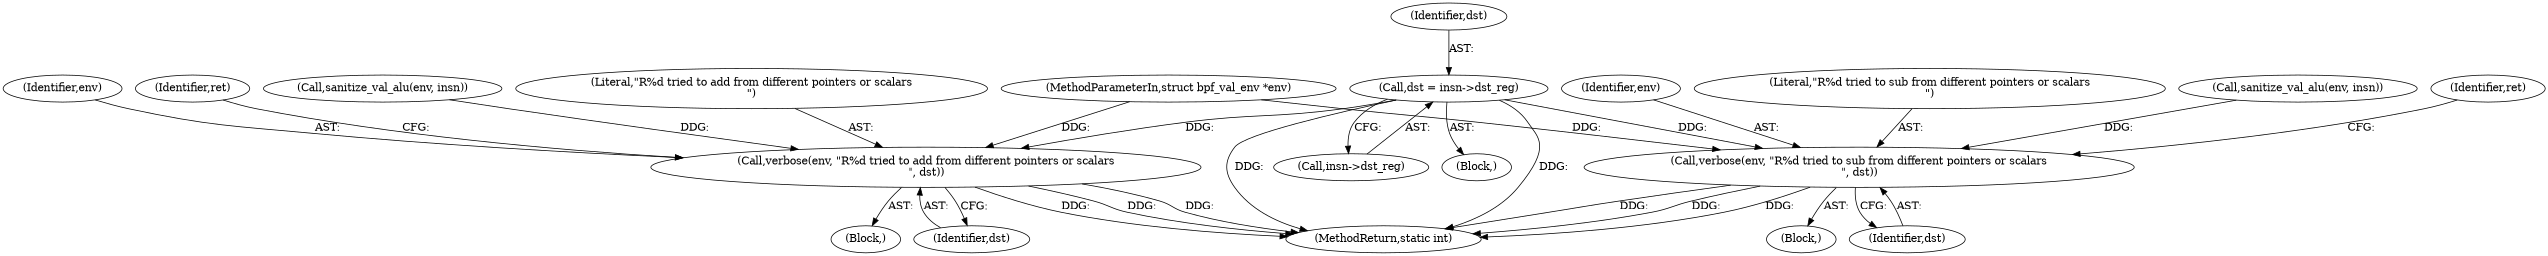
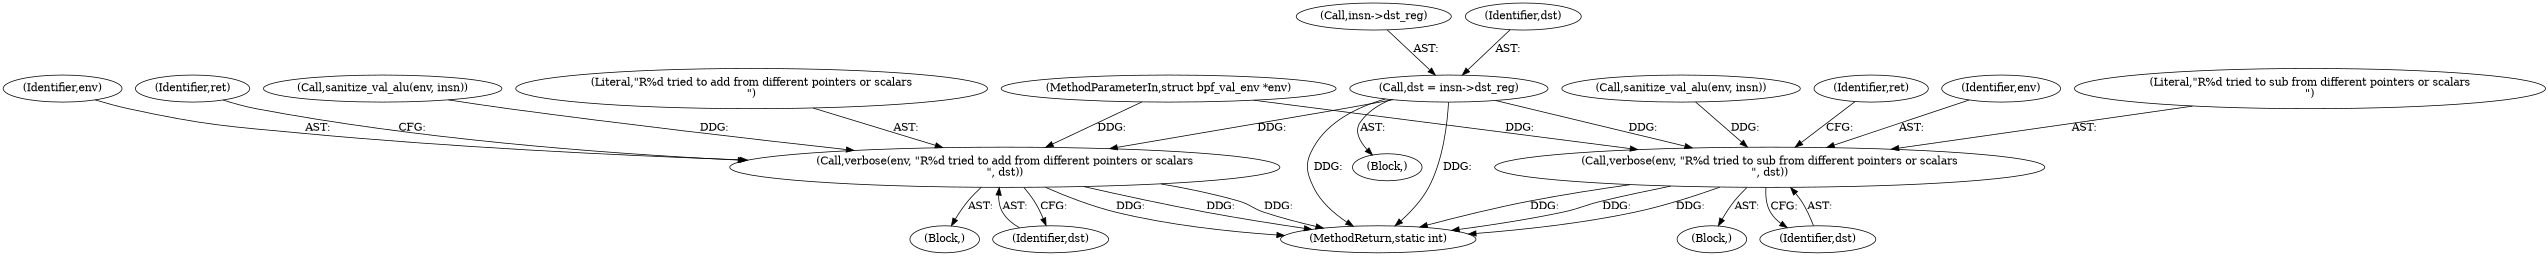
edge "(Call,dst = insn->dst_reg)" -> "(Call,insn->dst_reg)": removed, label "CFG:"
